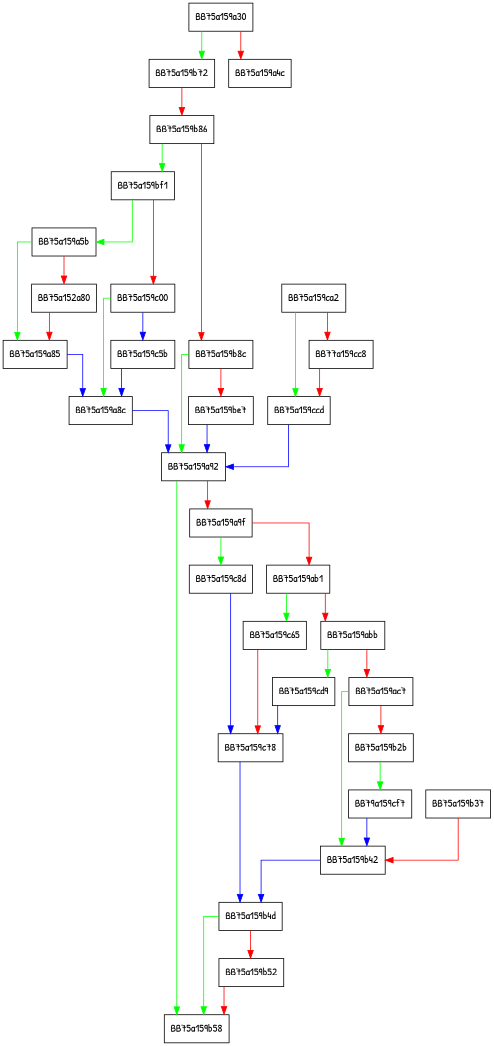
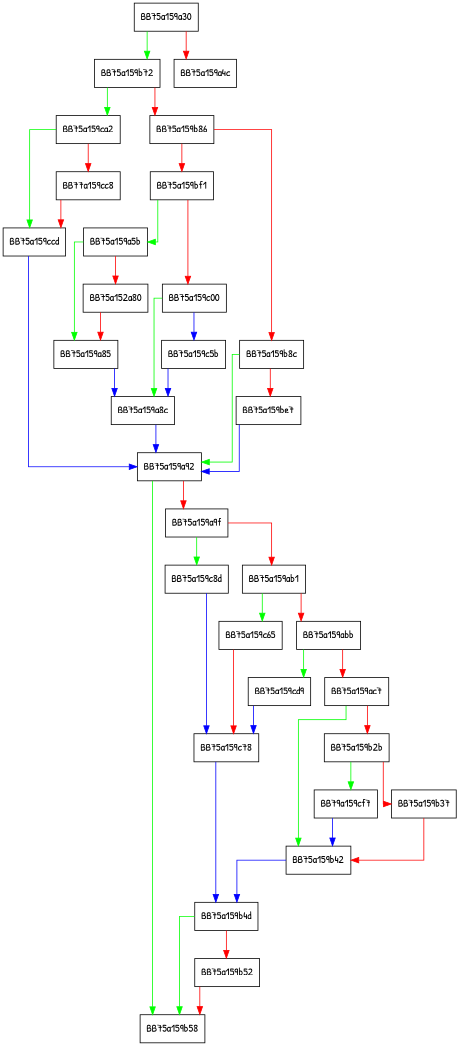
edge "BB75a159b72" -> "BB75a159ca2": added
edge "BB75a159b86" -> "BB75a159bf1": color green -> red
edge "BB75a159b2b" -> "BB75a159b37": added
